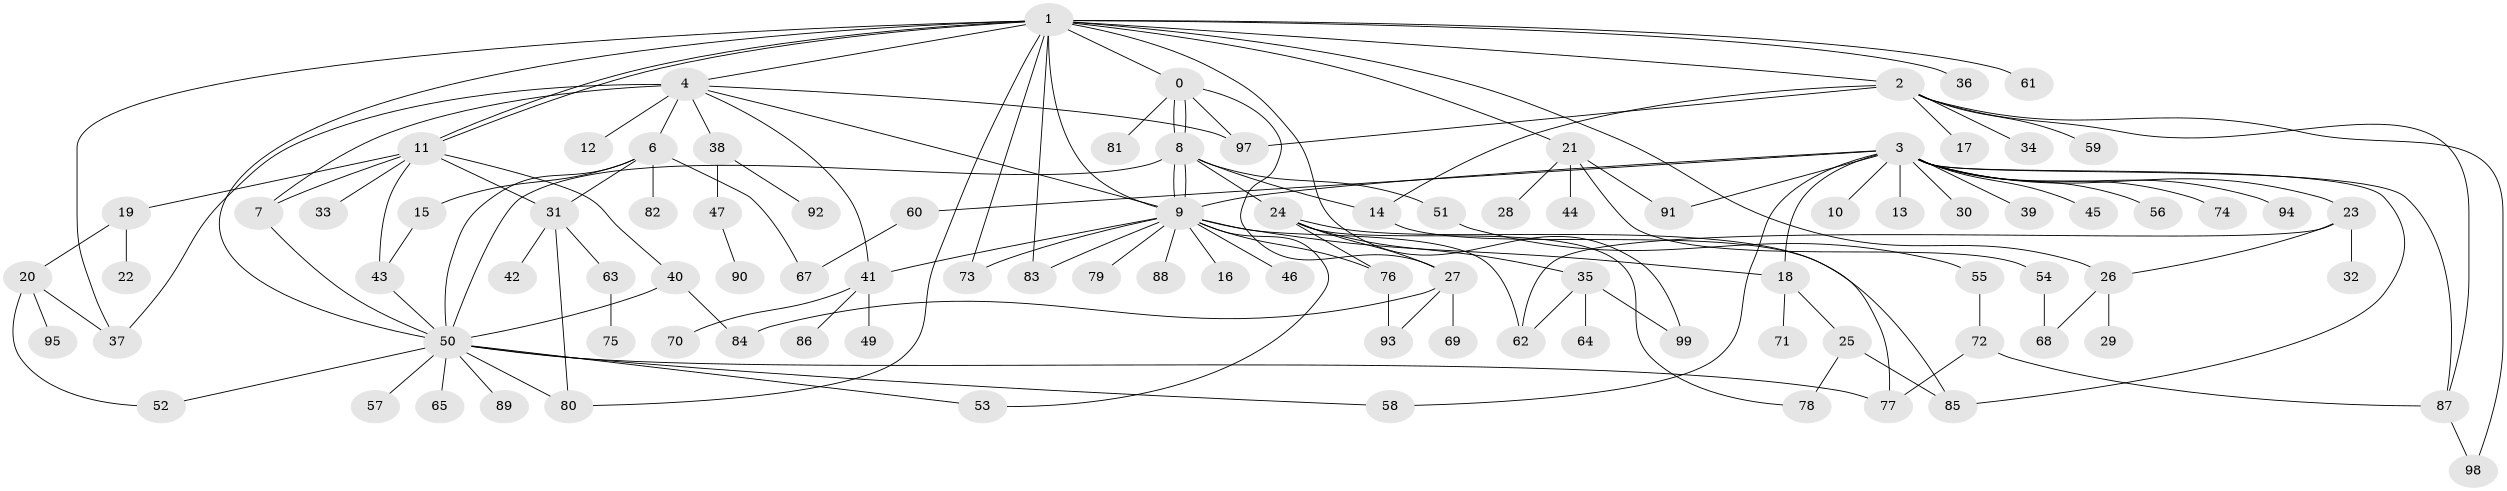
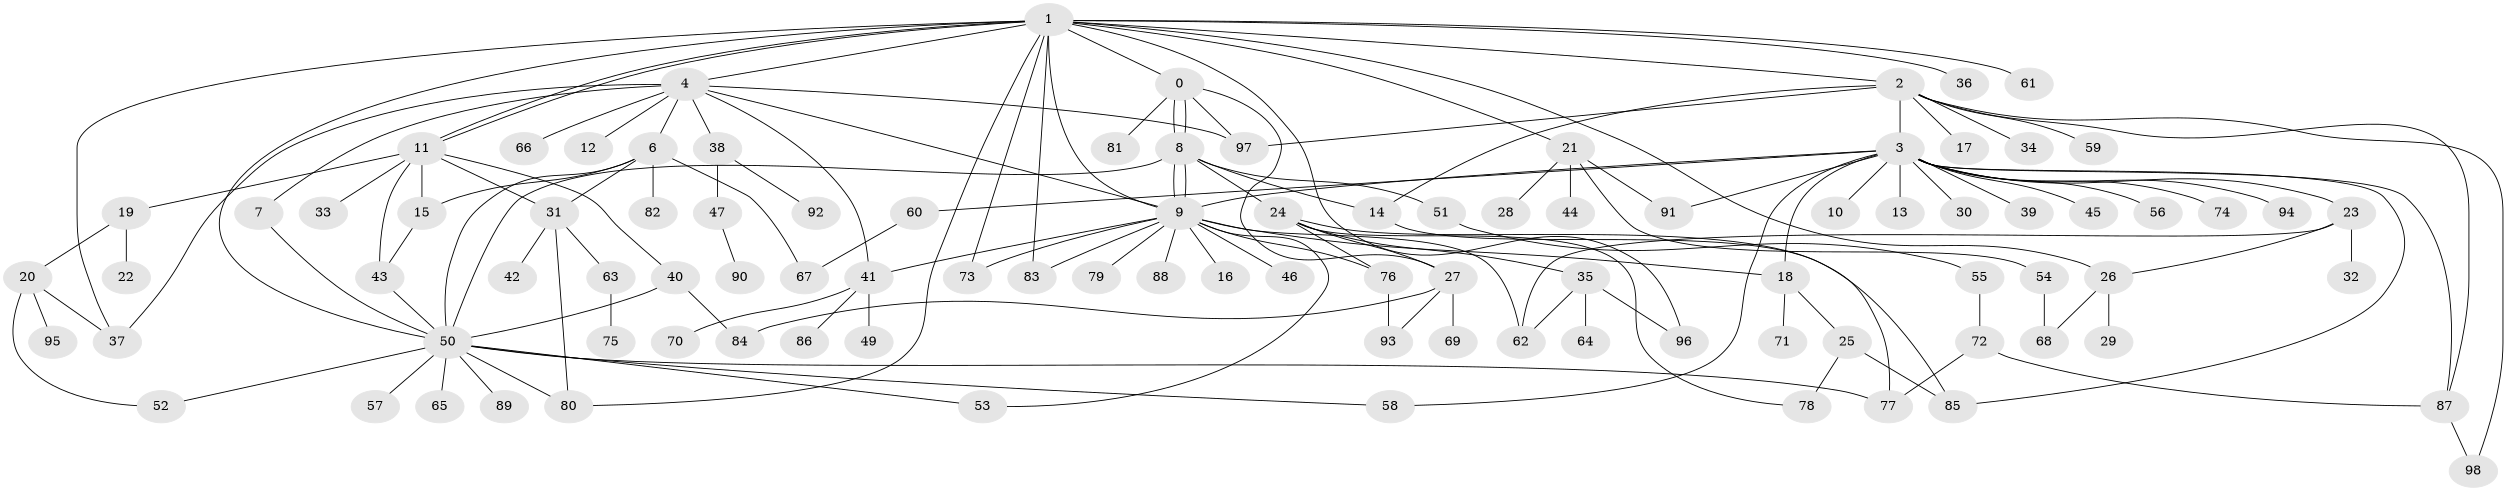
edge "2" -- "3": added
node "66": added
edge "11" -- "7": now "11" -- "15"
node "99": label "99" -> "96"
